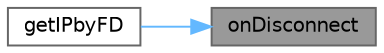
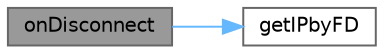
edge "getIPbyFD" -> "onDisconnect": reversed
